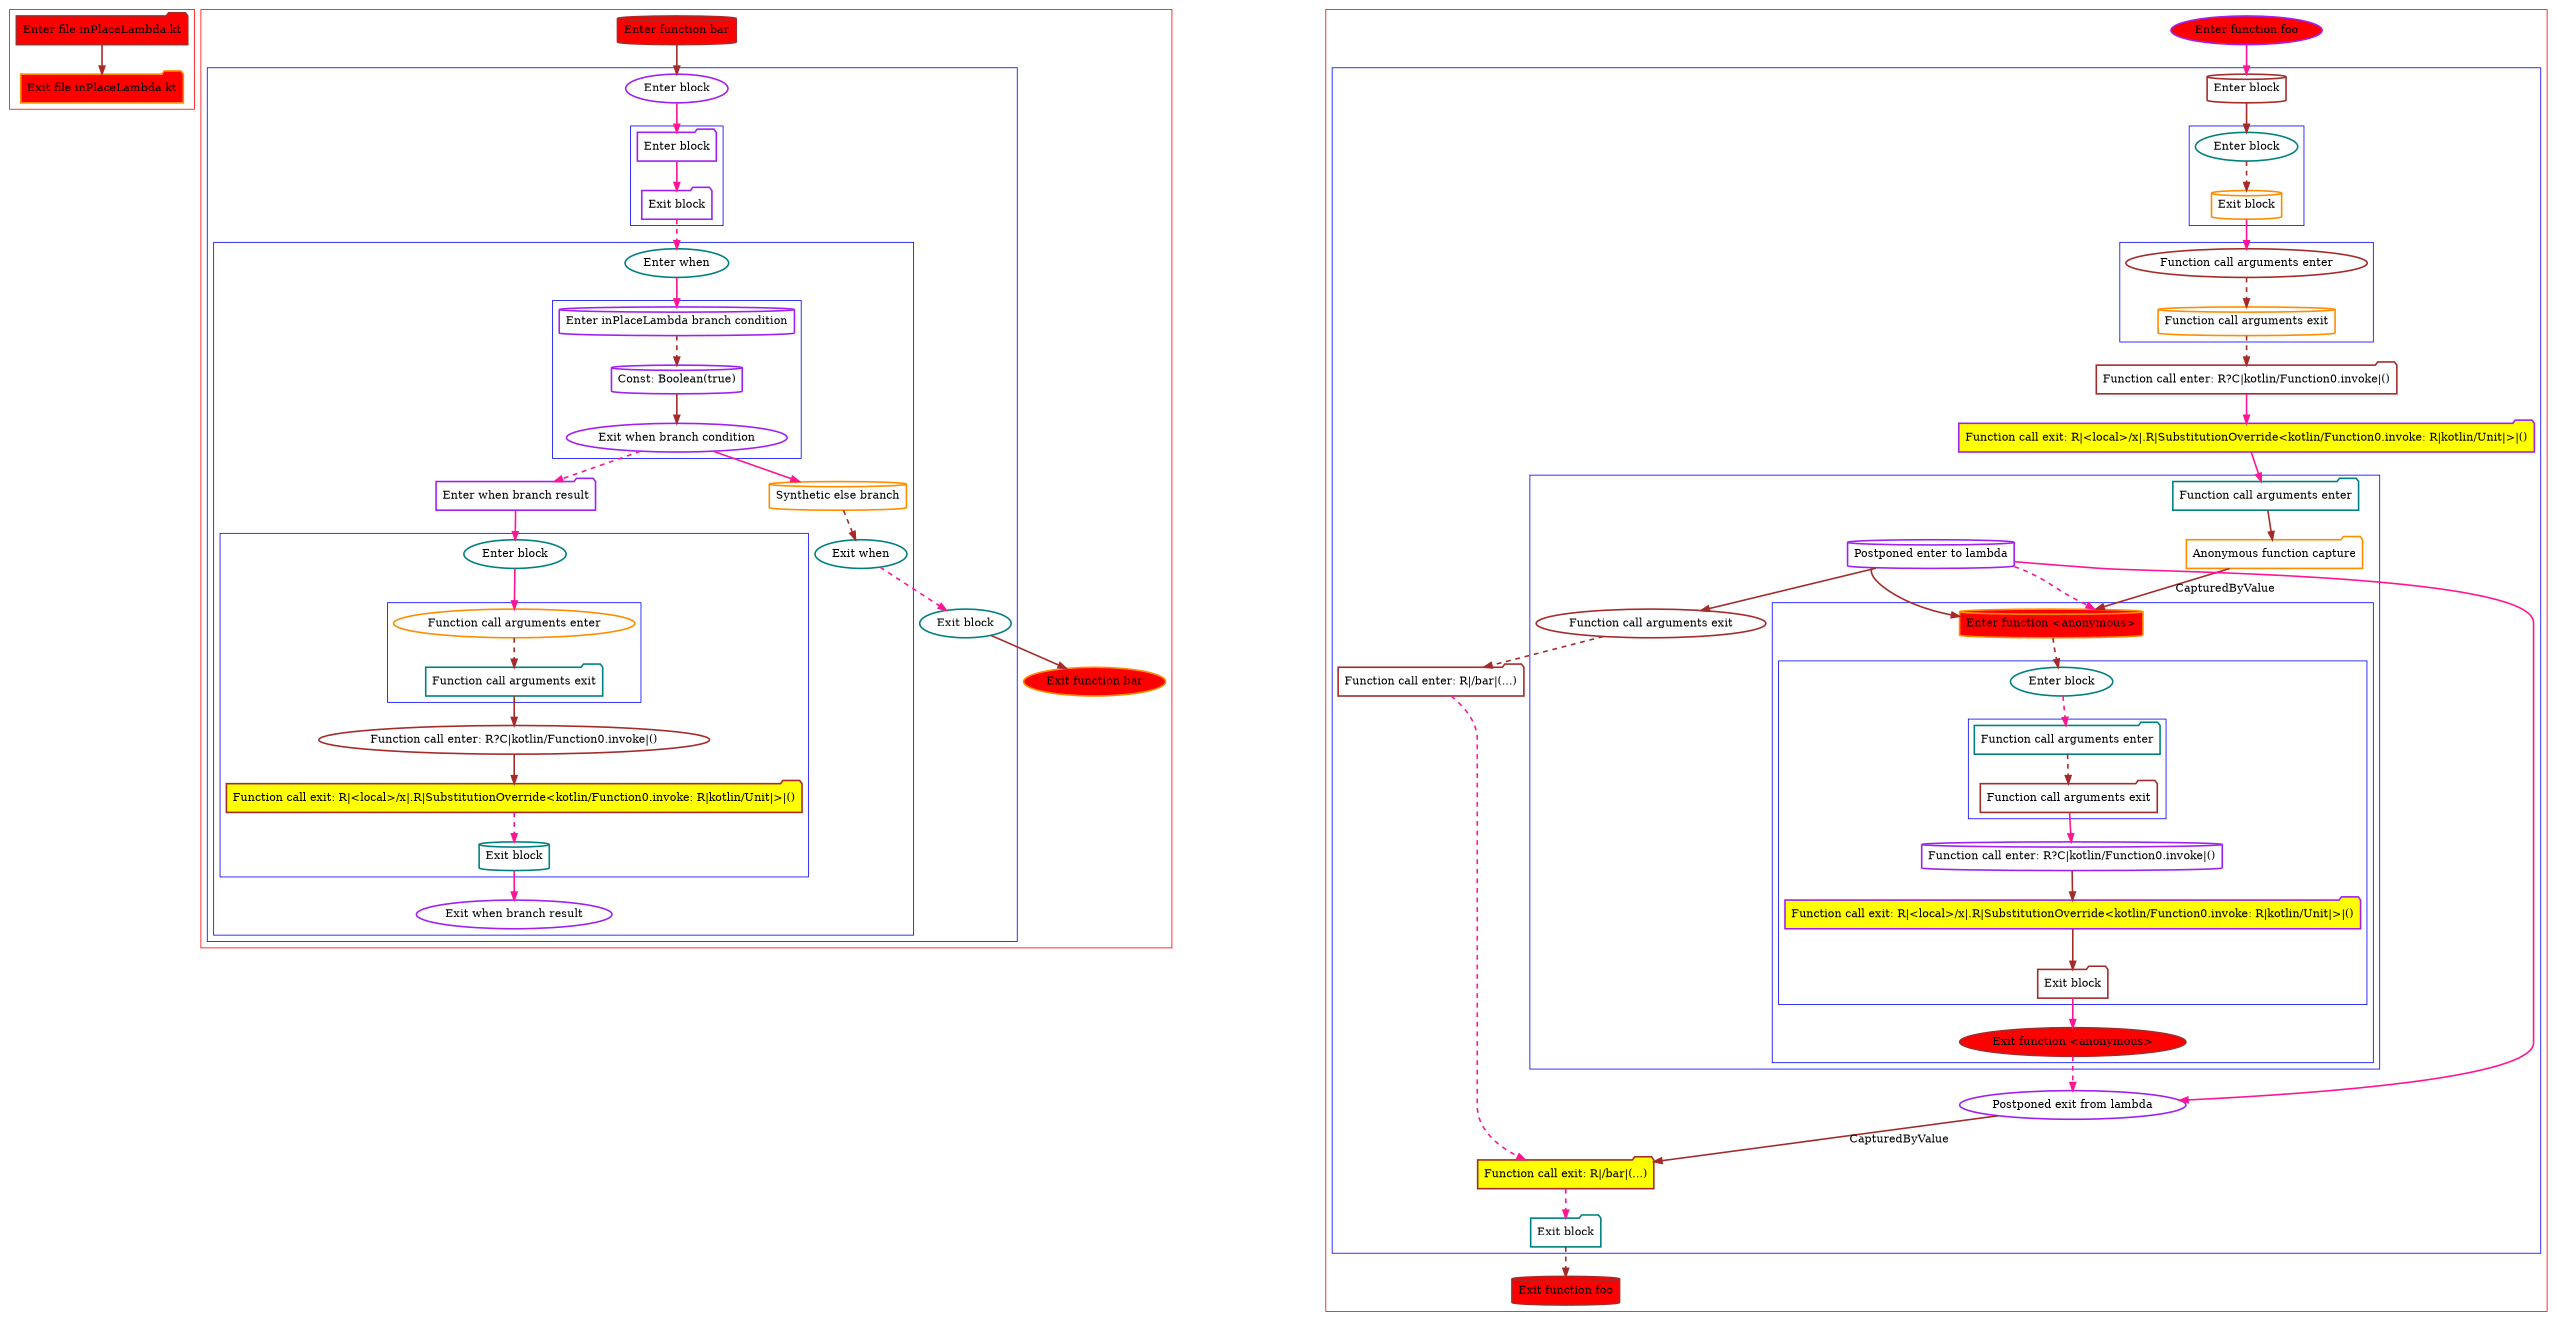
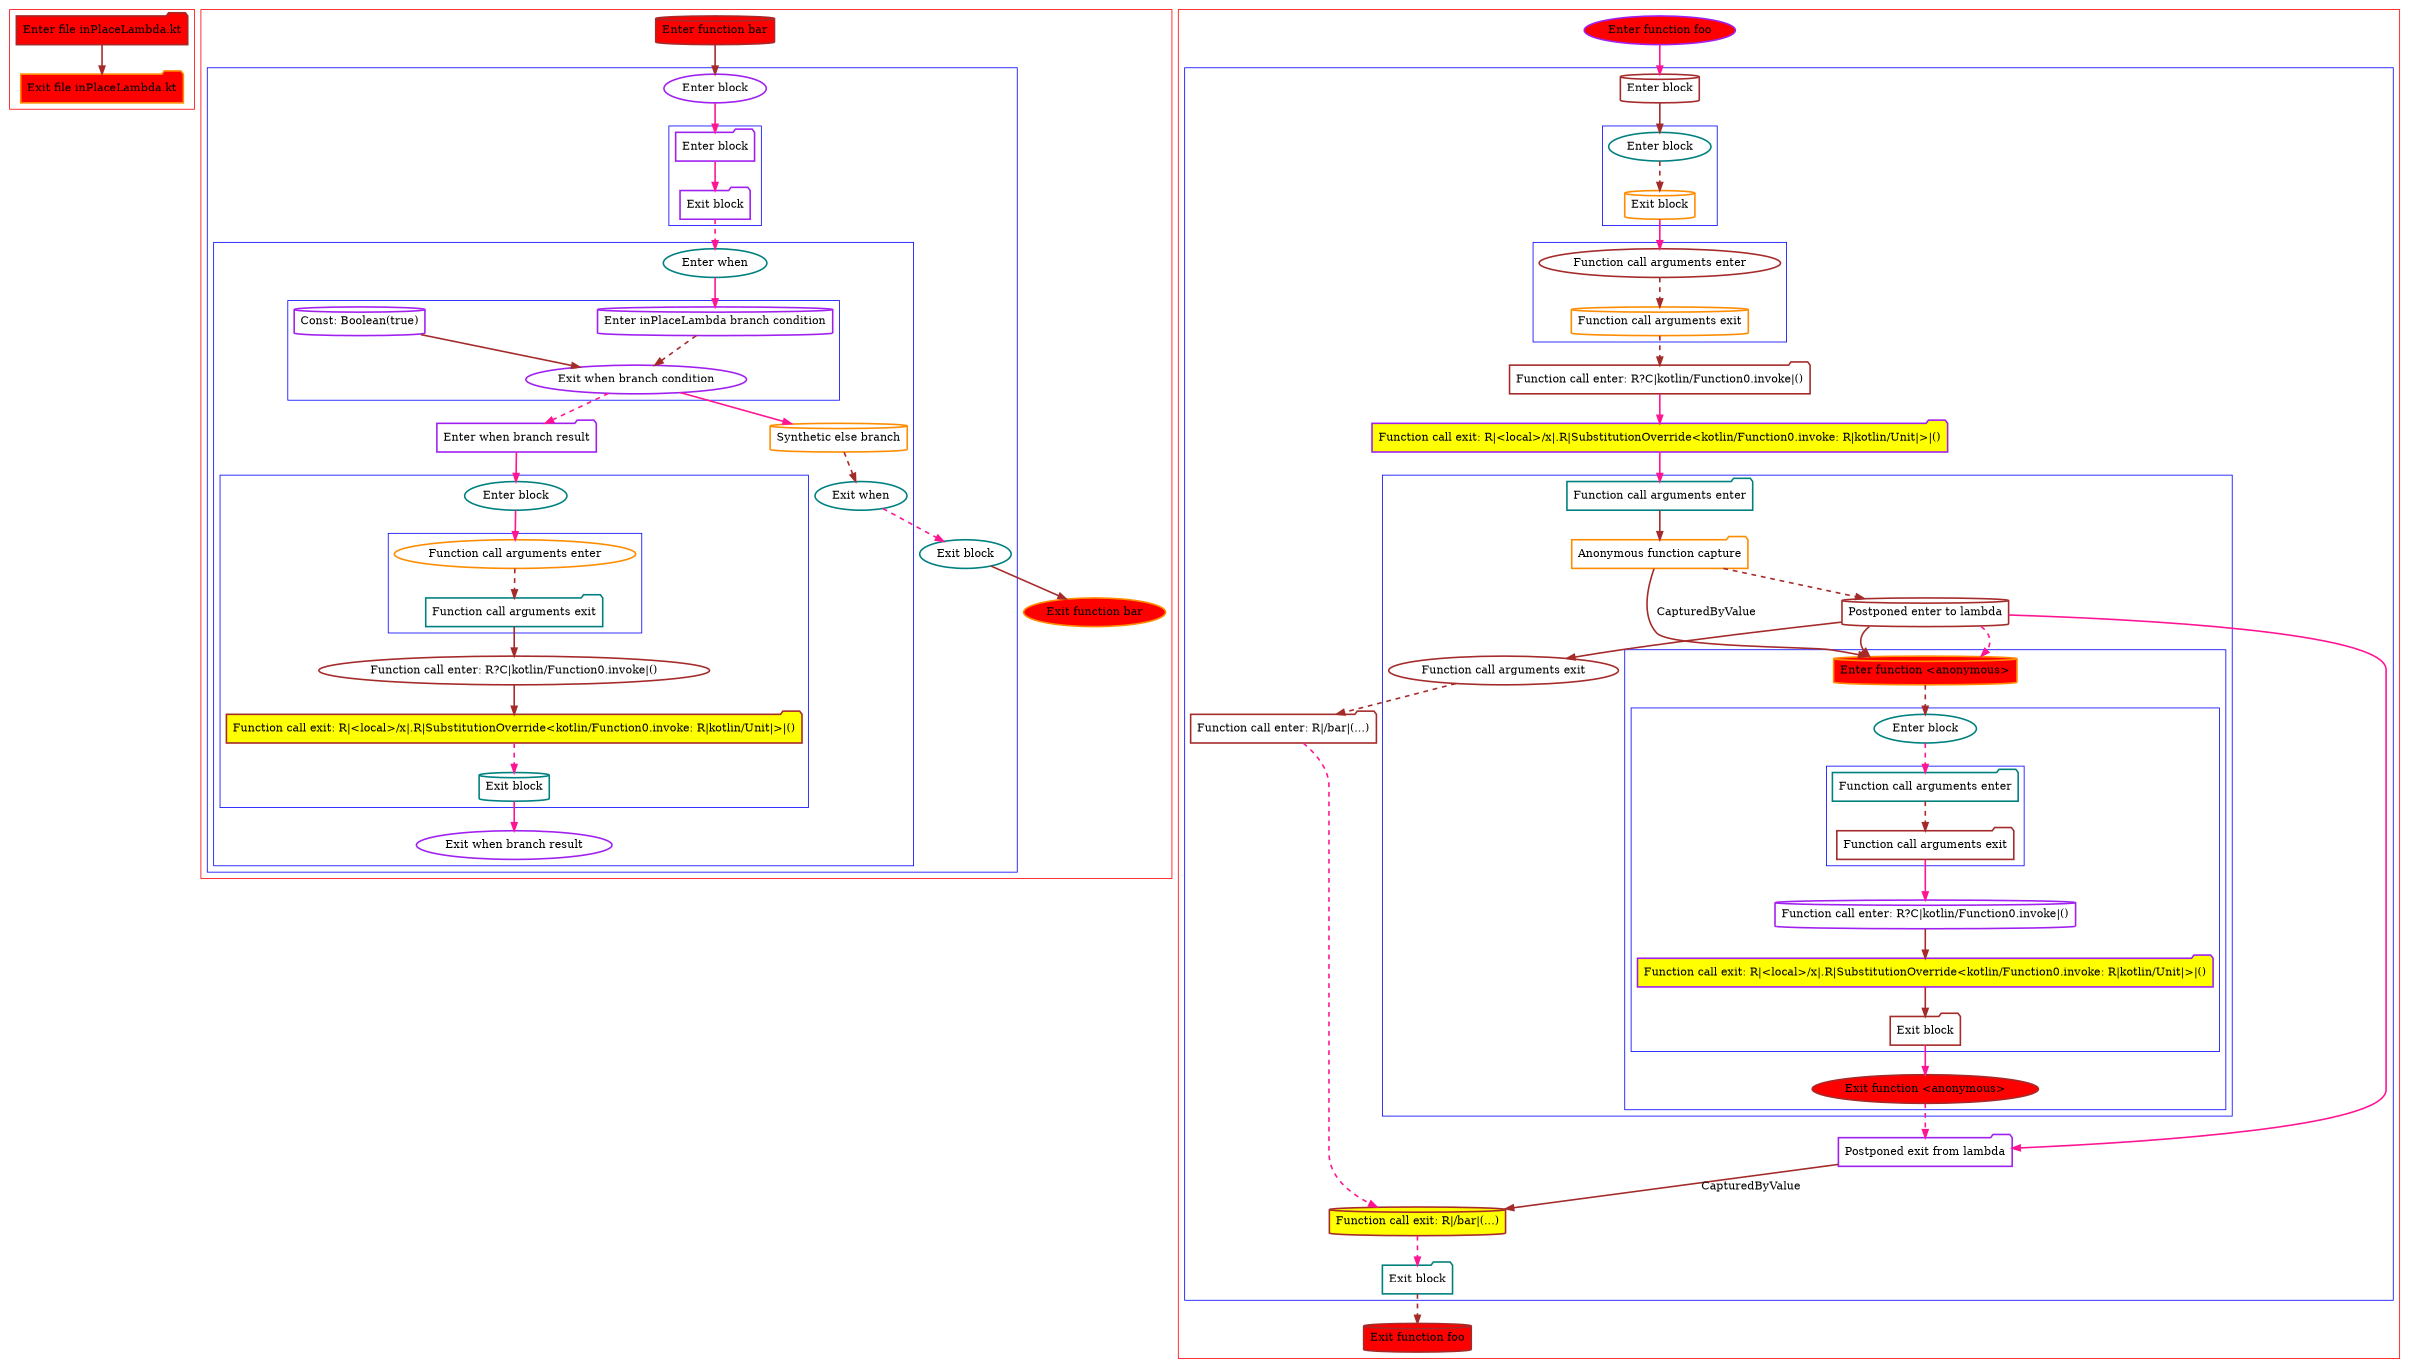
edge "Enter inPlaceLambda branch condition" -> "Const: Boolean(true)": now "Enter inPlaceLambda branch condition" -> "Exit when branch condition"
node "Postponed enter to lambda": color purple -> brown
edge "Anonymous function capture" -> "Postponed enter to lambda": added
node "Postponed exit from lambda": shape ellipse -> folder
node "Function call exit: R|/bar|(...)": shape folder -> cylinder
